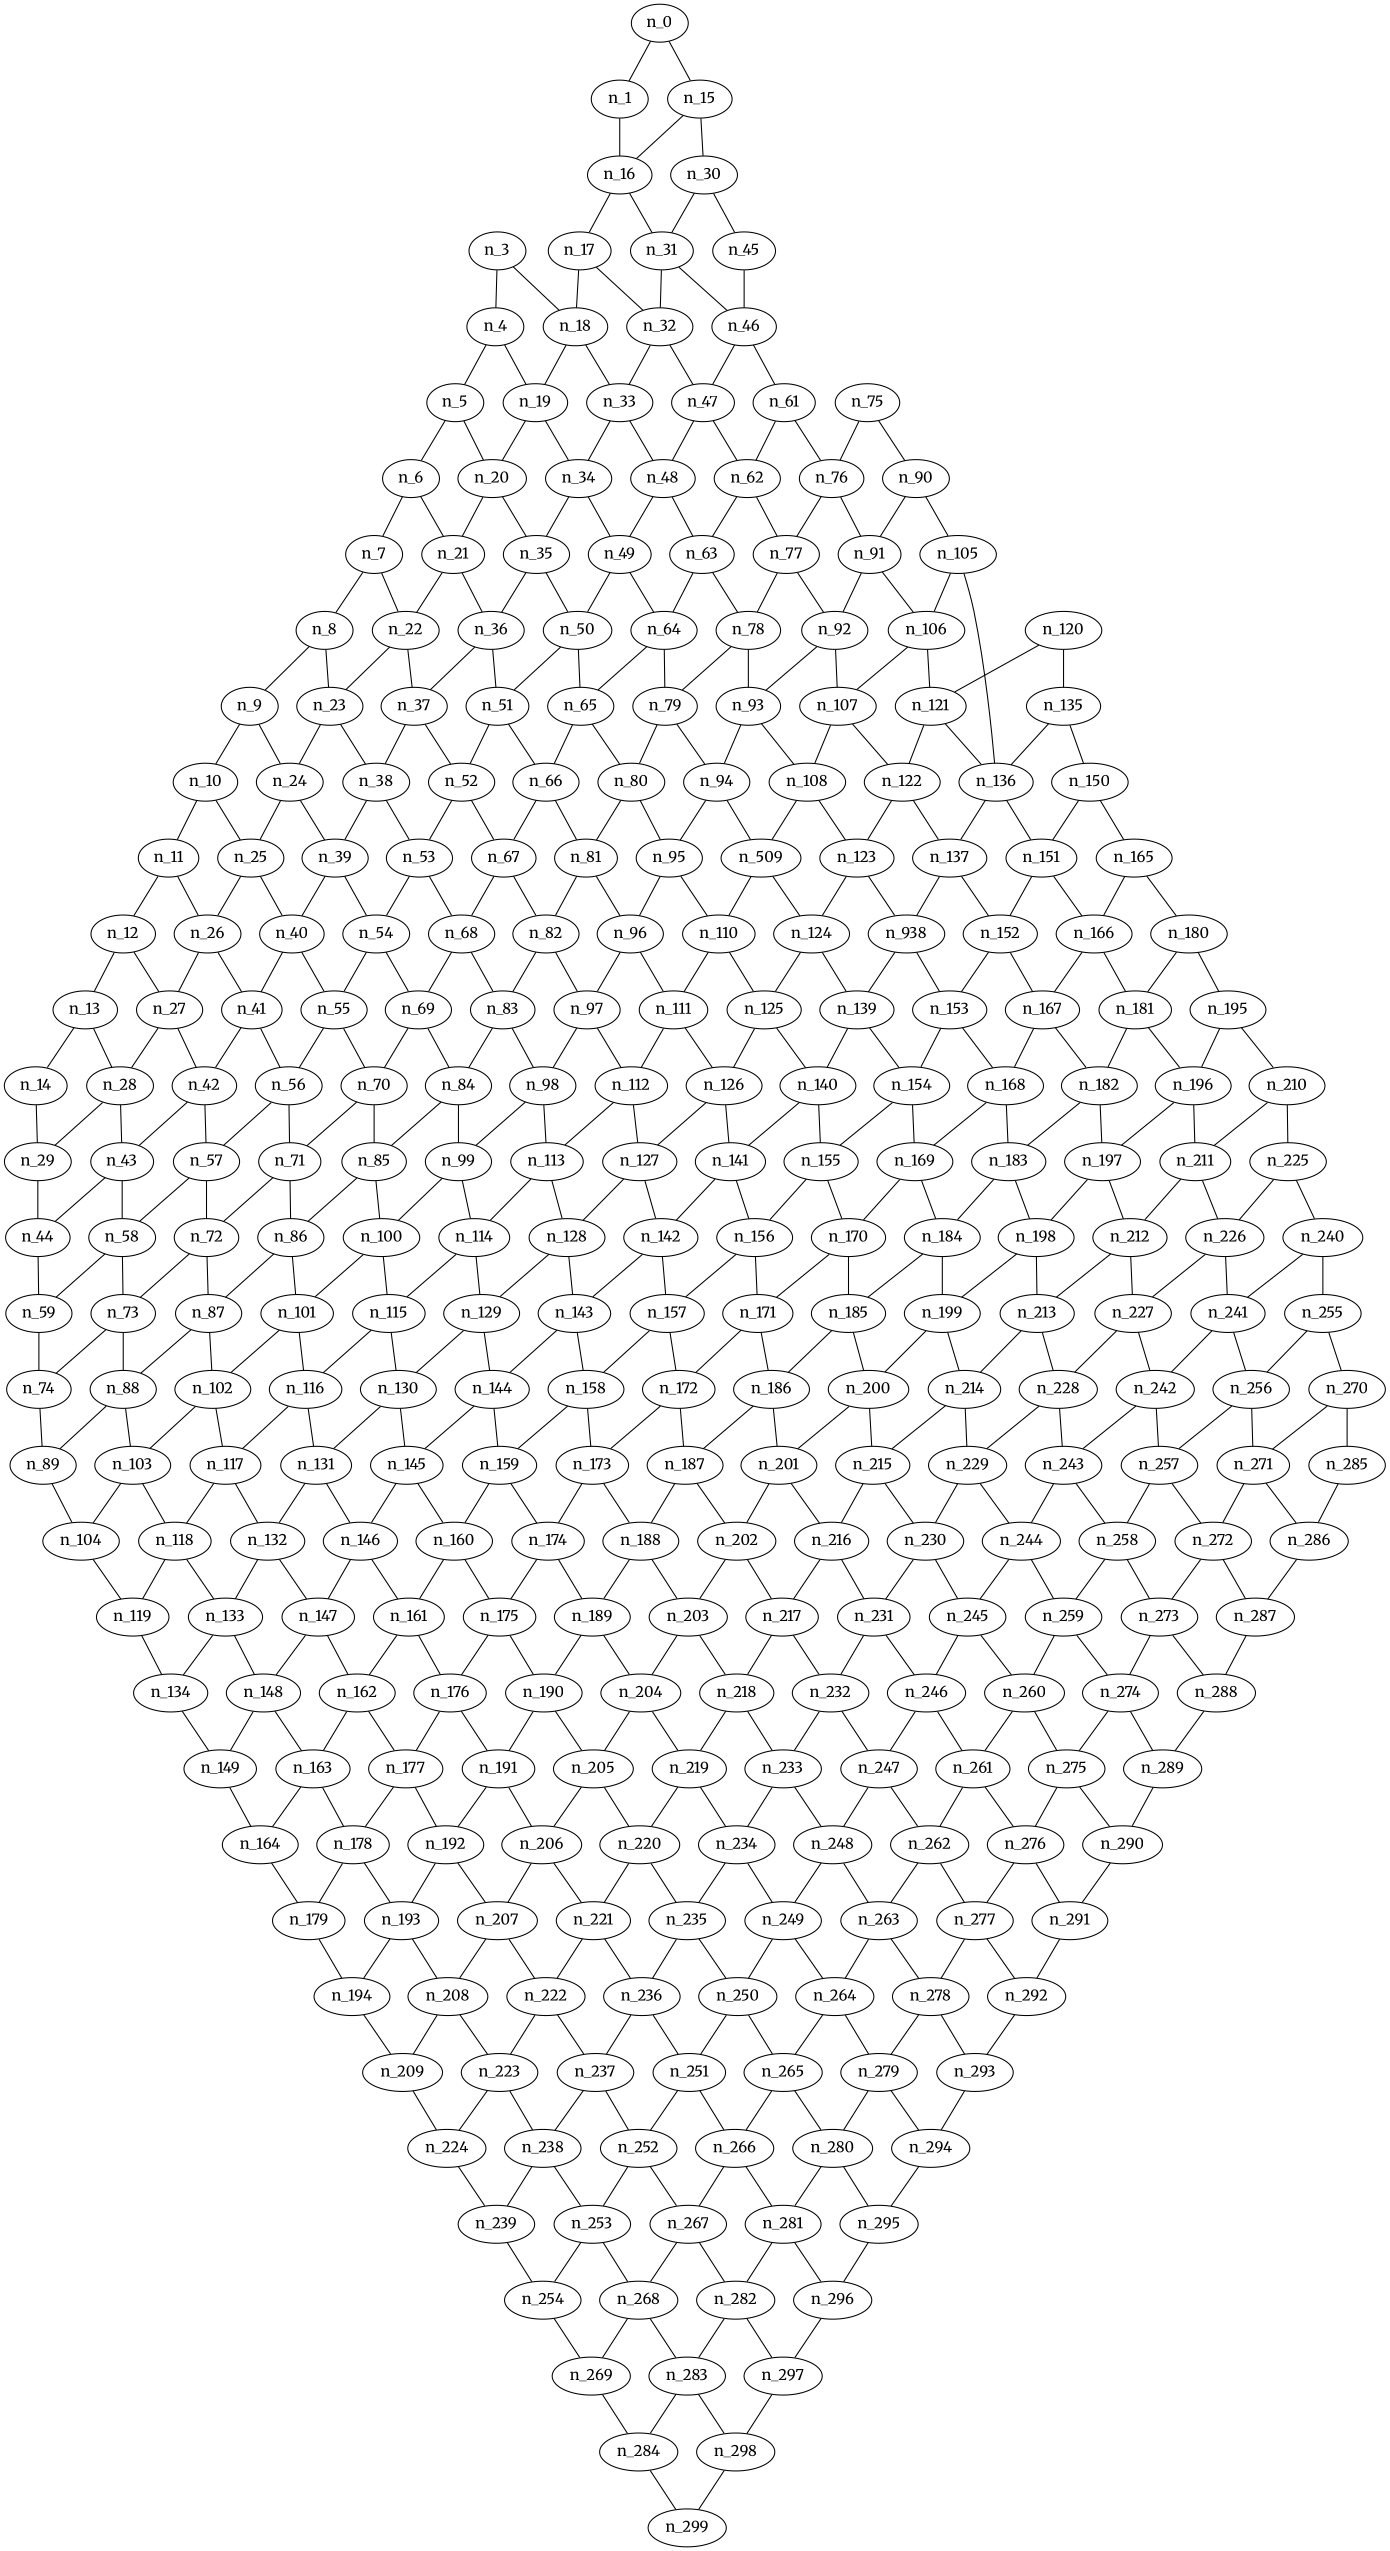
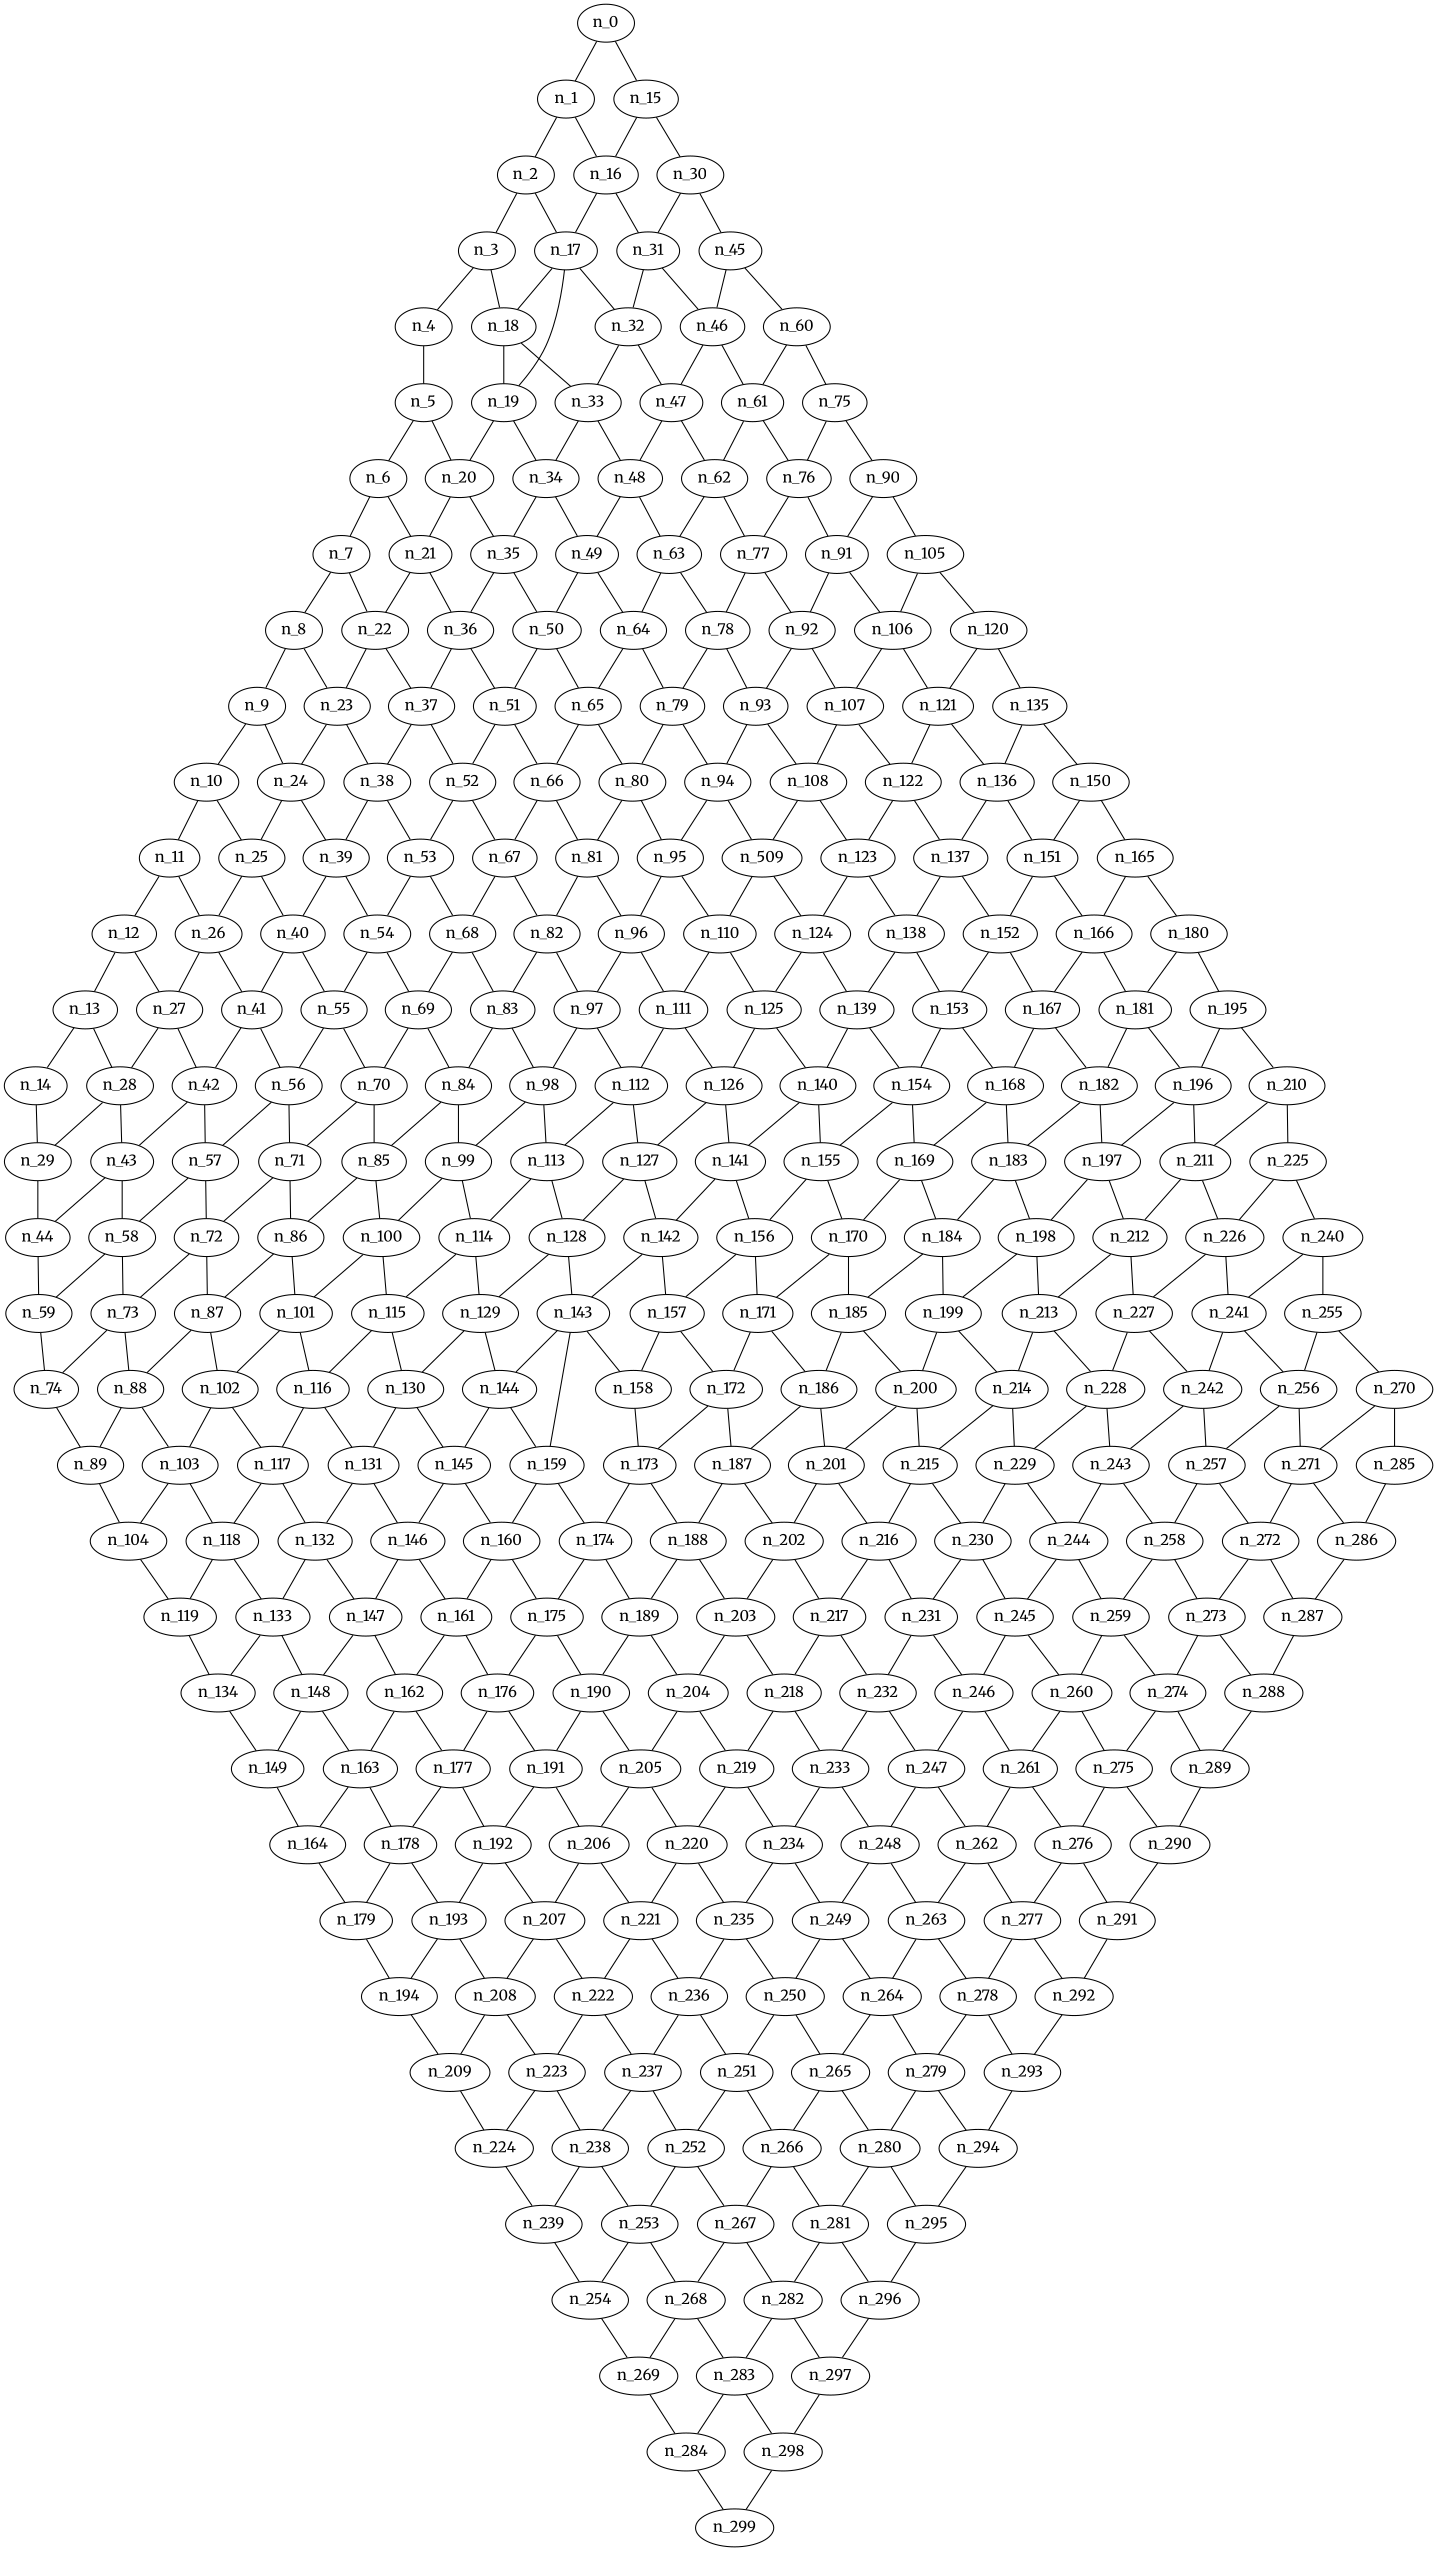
node "n_2": added
node "n_60": added
edge "n_4" -- "n_19": now "n_17" -- "n_19"
edge "n_105" -- "n_136": now "n_105" -- "n_120"
node "n_938": label "n_938" -> "n_138"
edge "n_158" -- "n_159": now "n_143" -- "n_159"
